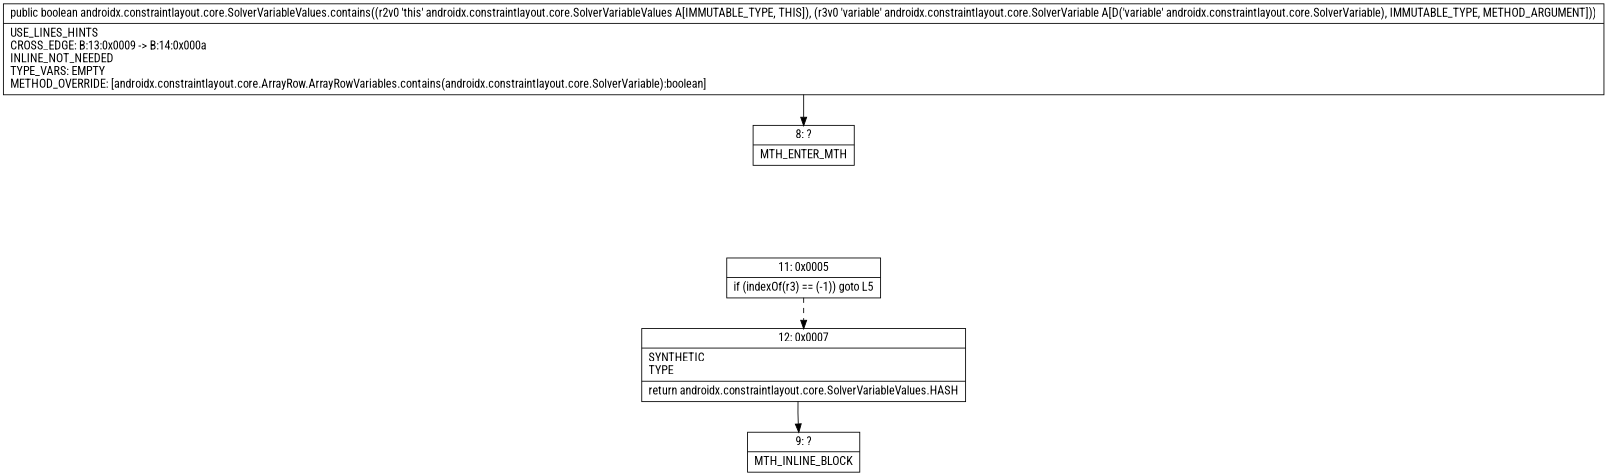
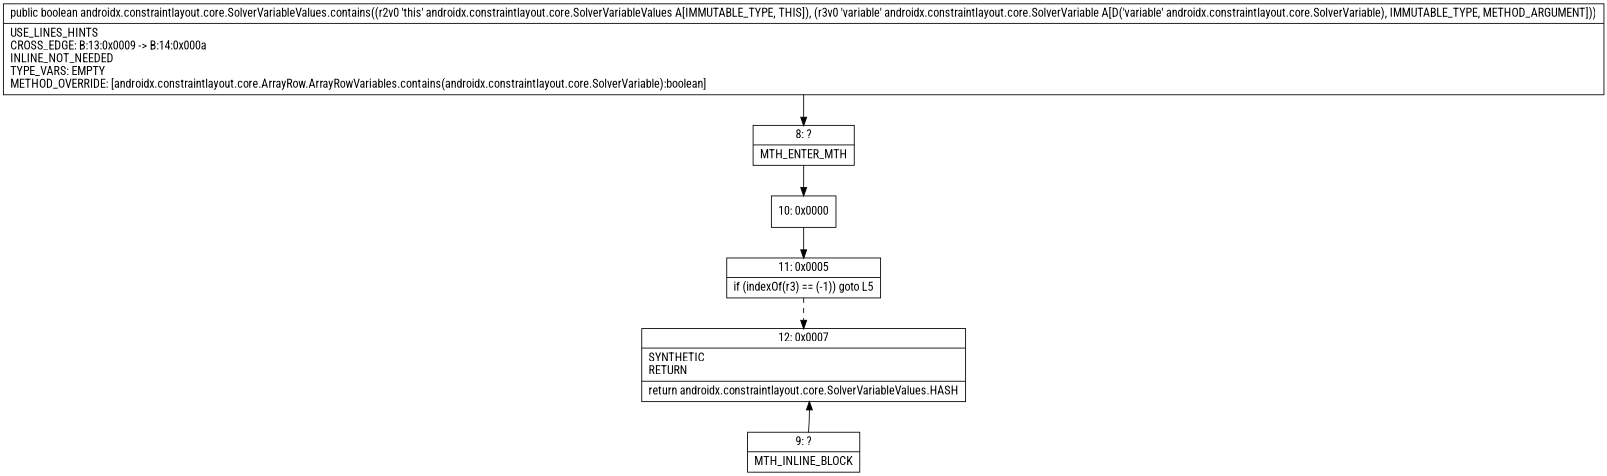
node "10: 0x0000": added
node "12: 0x0007": text "TYPE" -> "RETURN"
edge "12: 0x0007" -> "9: ?": reversed
